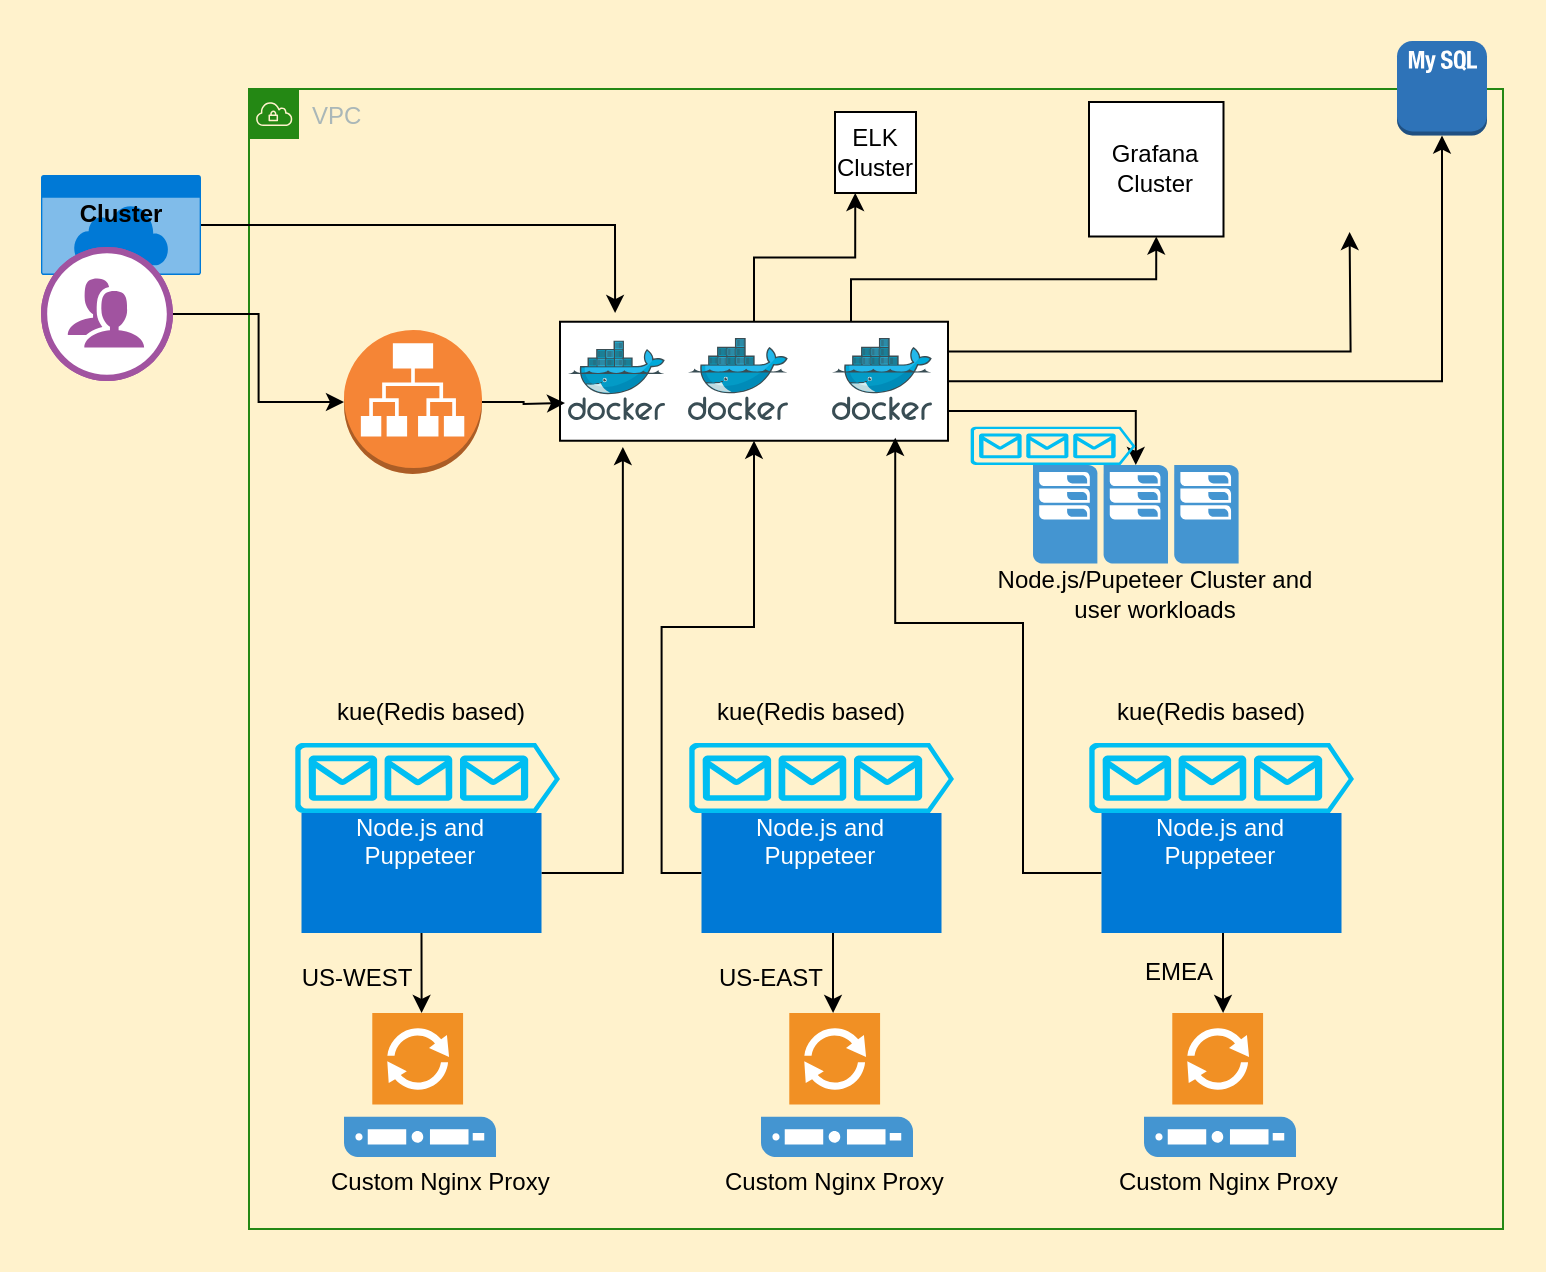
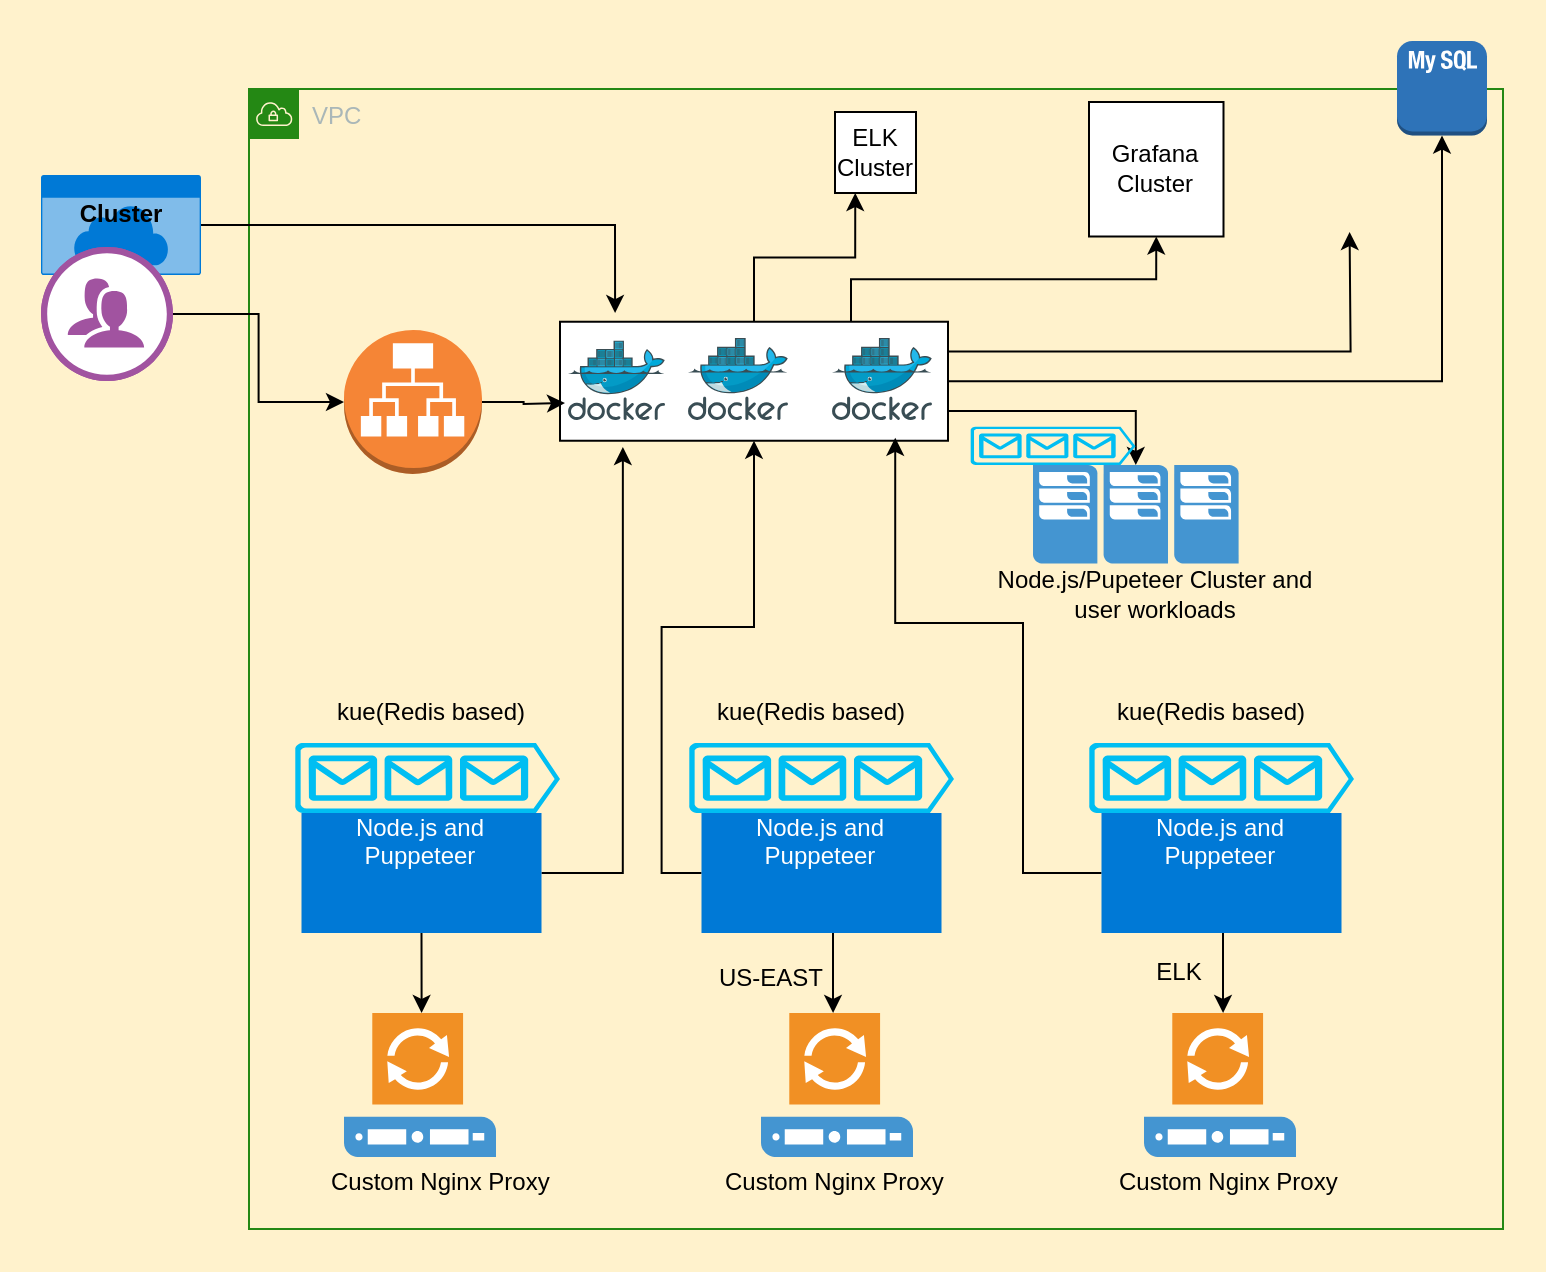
node "EMEA": label "EMEA" -> "ELK"
node "US-WEST": removed
